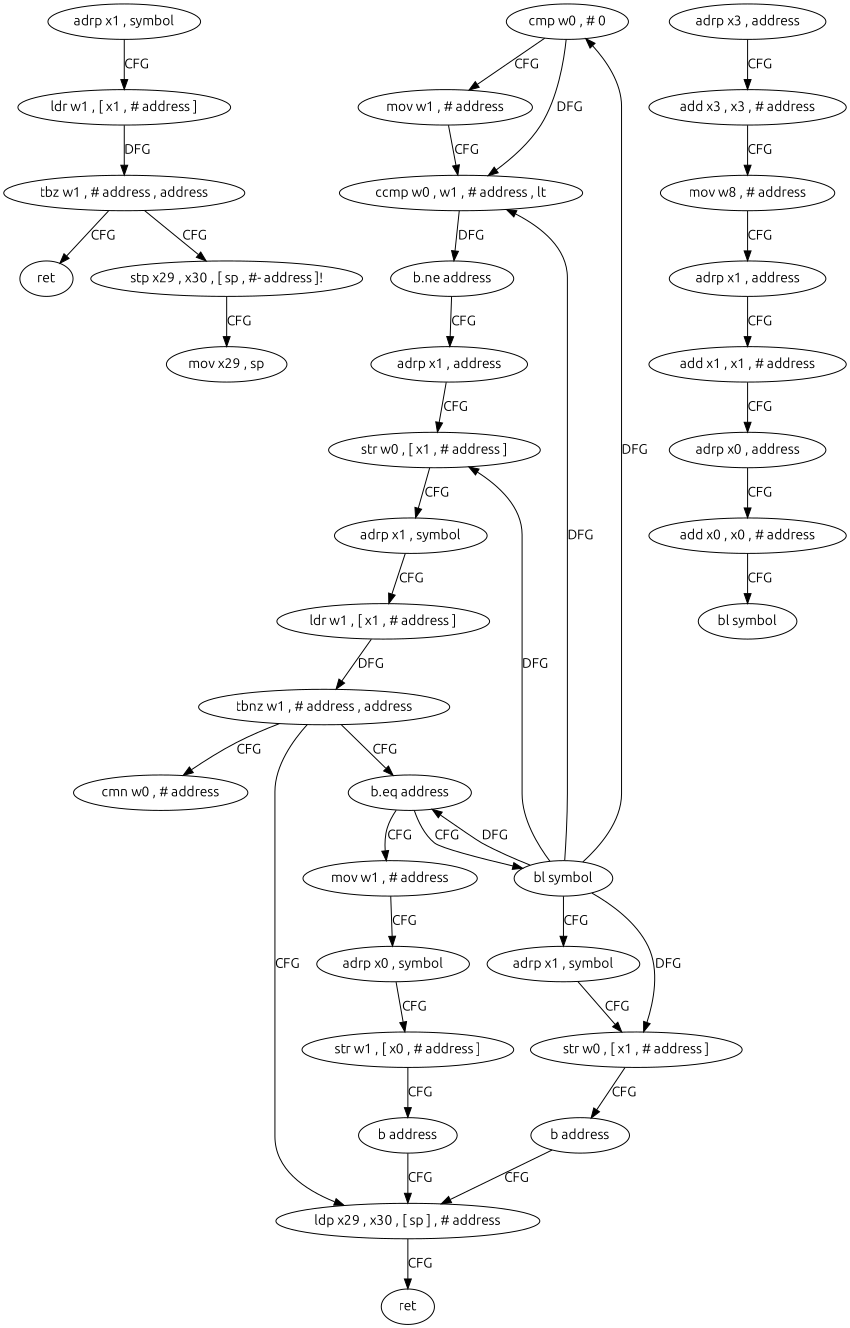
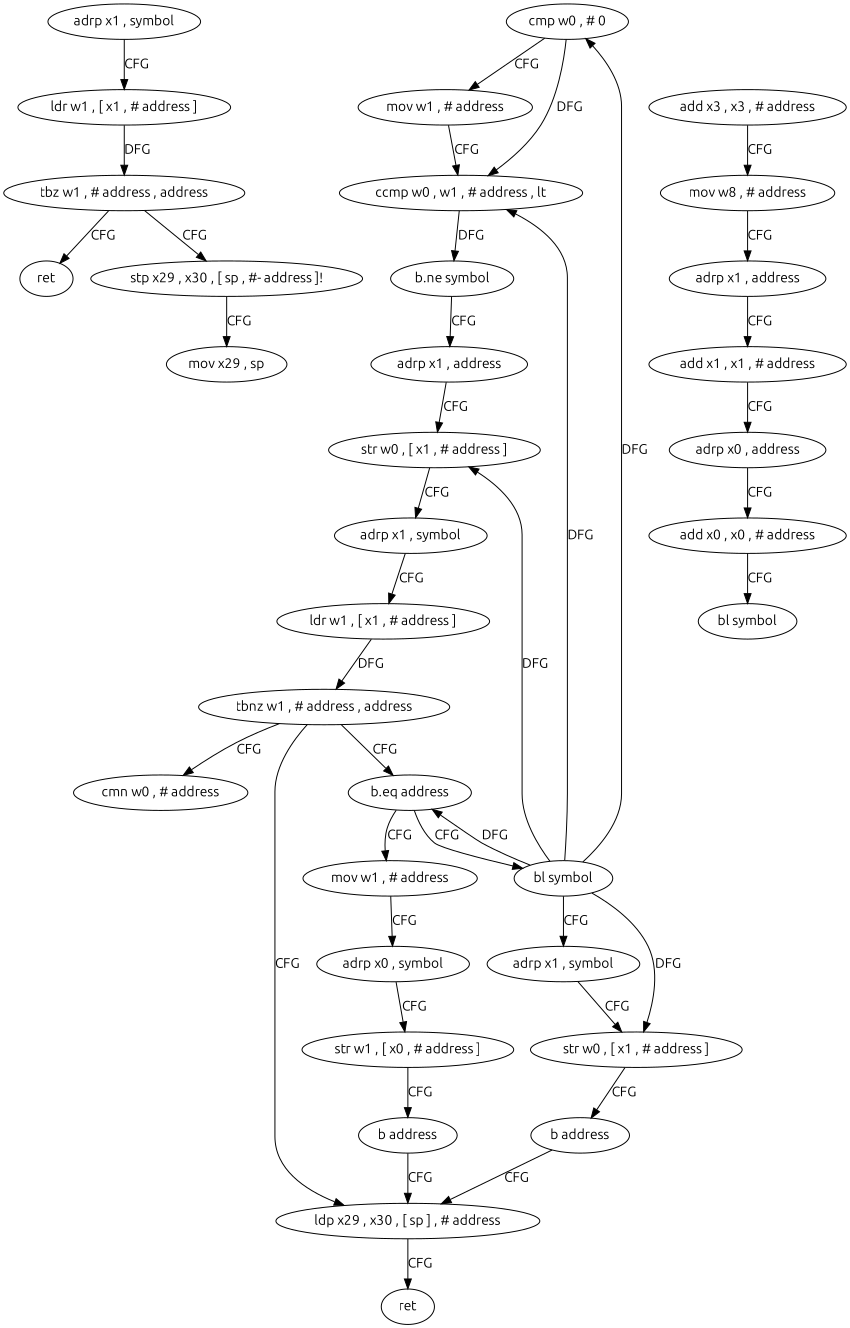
node "adrp x3 , address": removed
node "b.ne address": label "b.ne address" -> "b.ne symbol"
